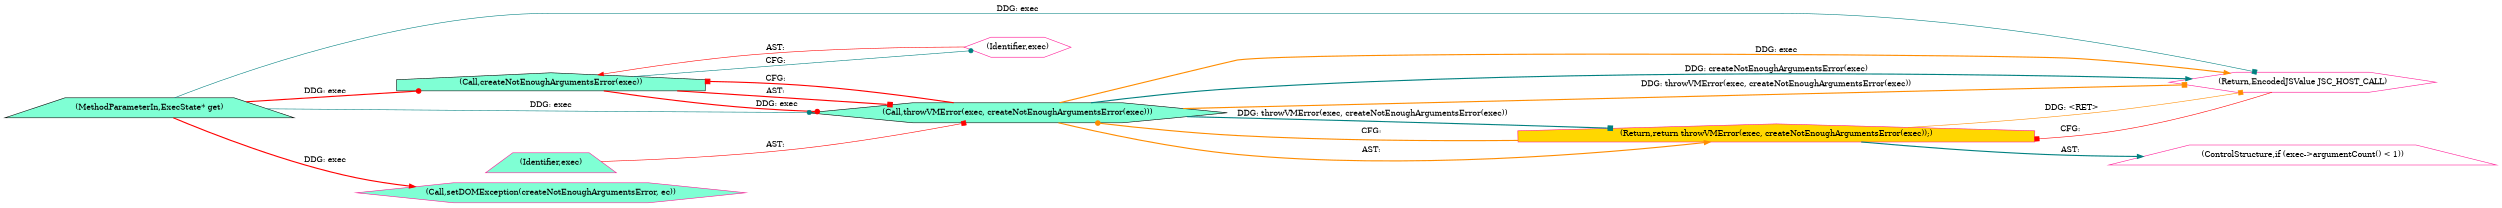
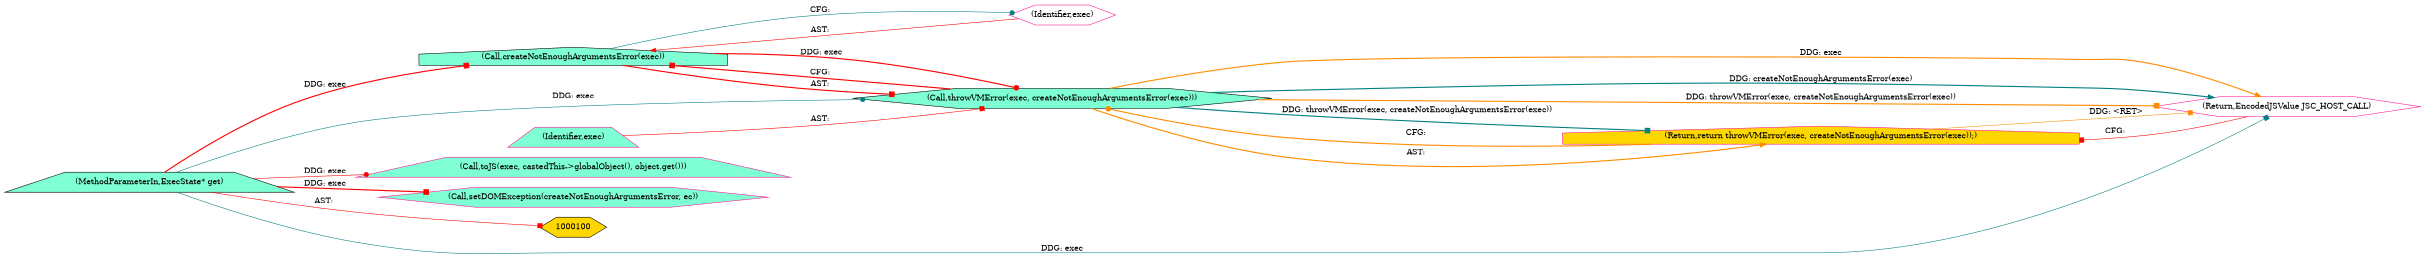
edge "(MethodParameterIn,ExecState* get)" -> "(Call,createNotEnoughArgumentsError(exec))": arrowhead dot -> box
node "(ControlStructure,if (exec->argumentCount() < 1))": removed
edge "(MethodParameterIn,ExecState* get)" -> "(Call,setDOMException(createNotEnoughArgumentsError, ec))": arrowhead normal -> box
node "(Call,toJS(exec, castedThis->globalObject(), object.get()))": added
node "1000100": added
